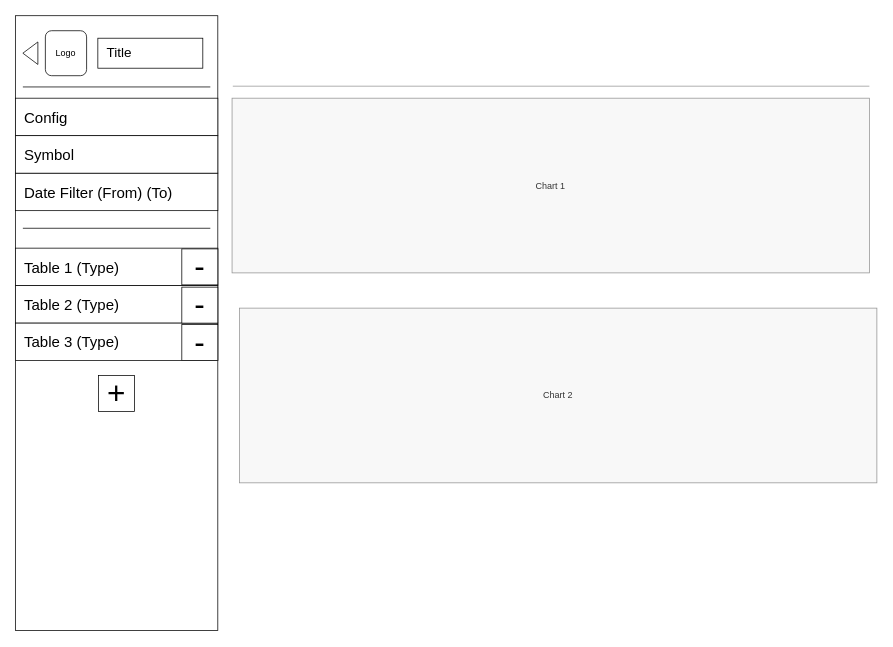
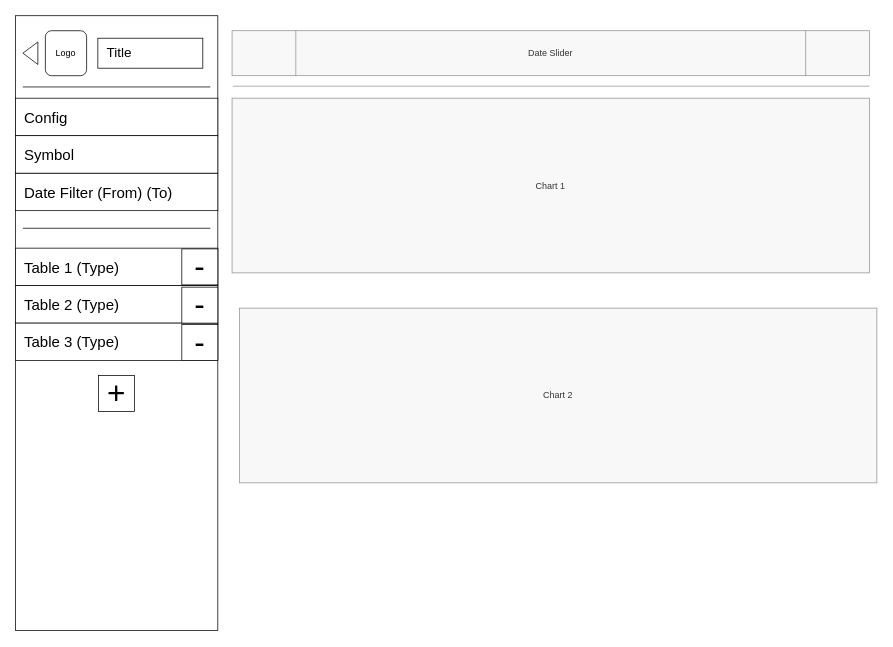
node "Date Slider": added
